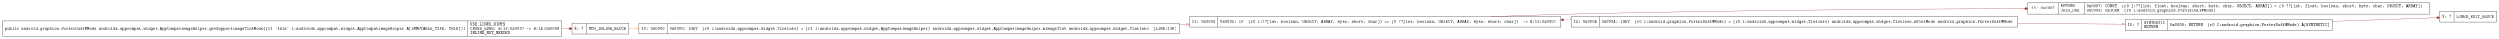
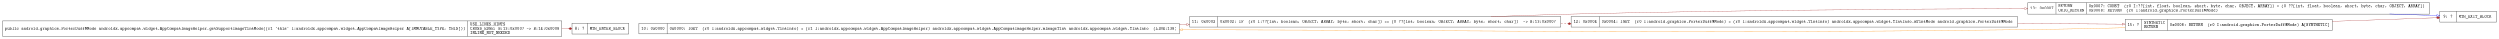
node "13: 0x0007": text "ORIG_USE" -> "ORIG_RETURN"
edge "11: 0x0002" -> "13: 0x0007": arrowhead diamond -> onormal
edge "13: 0x0007" -> "9: ?": added
node "9: ?": text "LINES_EXIT_BLOCK" -> "MTH_EXIT_BLOCK"
edge "12: 0x0004" -> "11: 0x0002": reversed
node "8: ?": text "MTH_INLINE_BLOCK" -> "MTH_ENTER_BLOCK"
edge "8: ?" -> "10: 0x0000": now "15: ?" -> "10: 0x0000"
